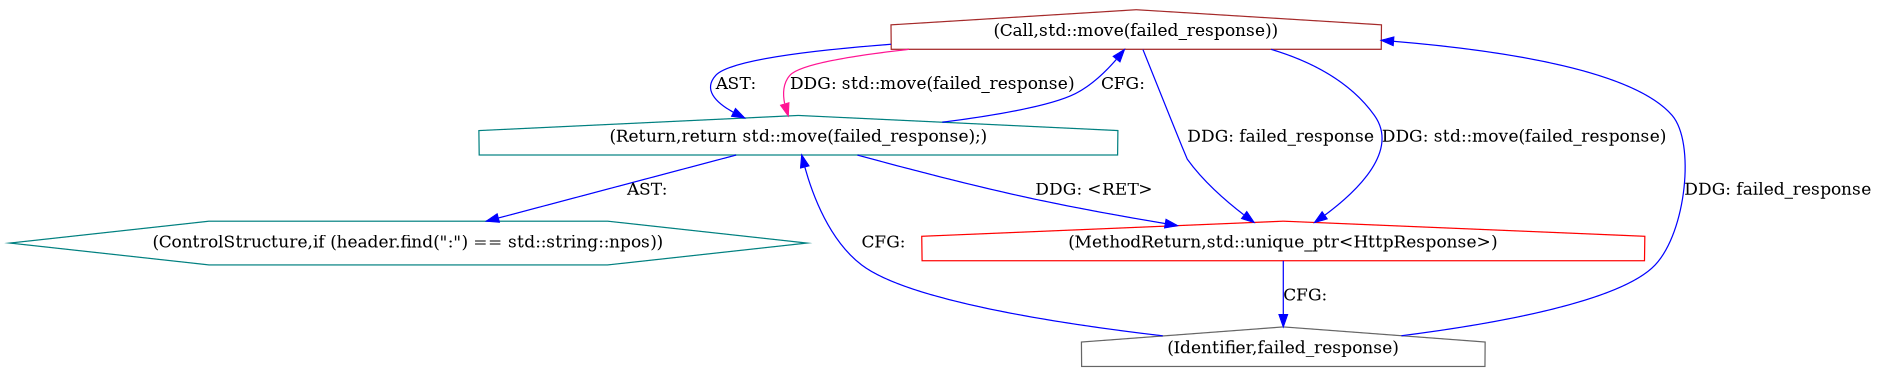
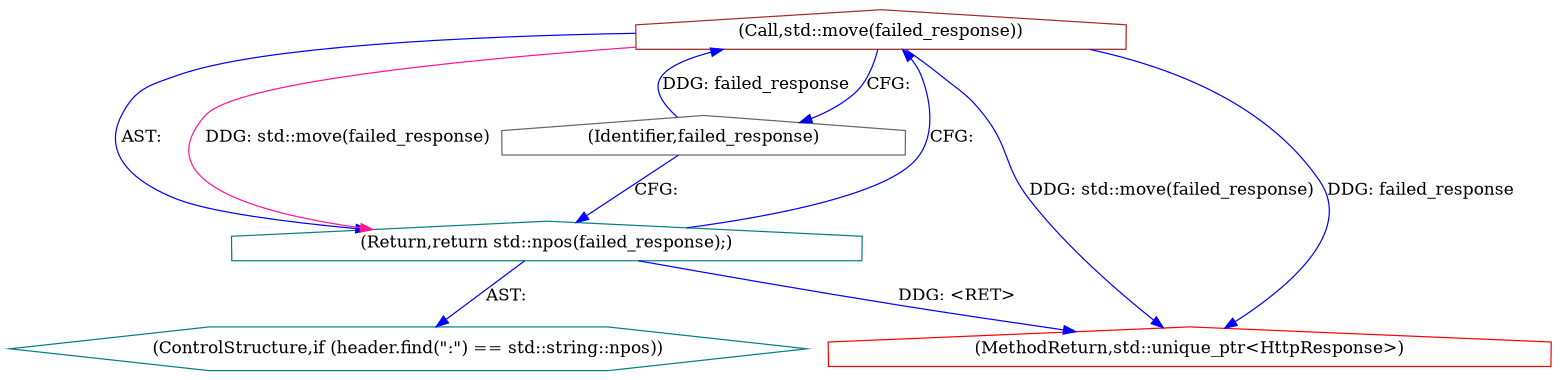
node "(Return,return std::move(failed_response);)": label "(Return,return std::move(failed_response);)" -> "(Return,return std::npos(failed_response);)"
edge "(MethodReturn,std::unique_ptr<HttpResponse>)" -> "(Identifier,failed_response)": now "(Call,std::move(failed_response))" -> "(Identifier,failed_response)"
